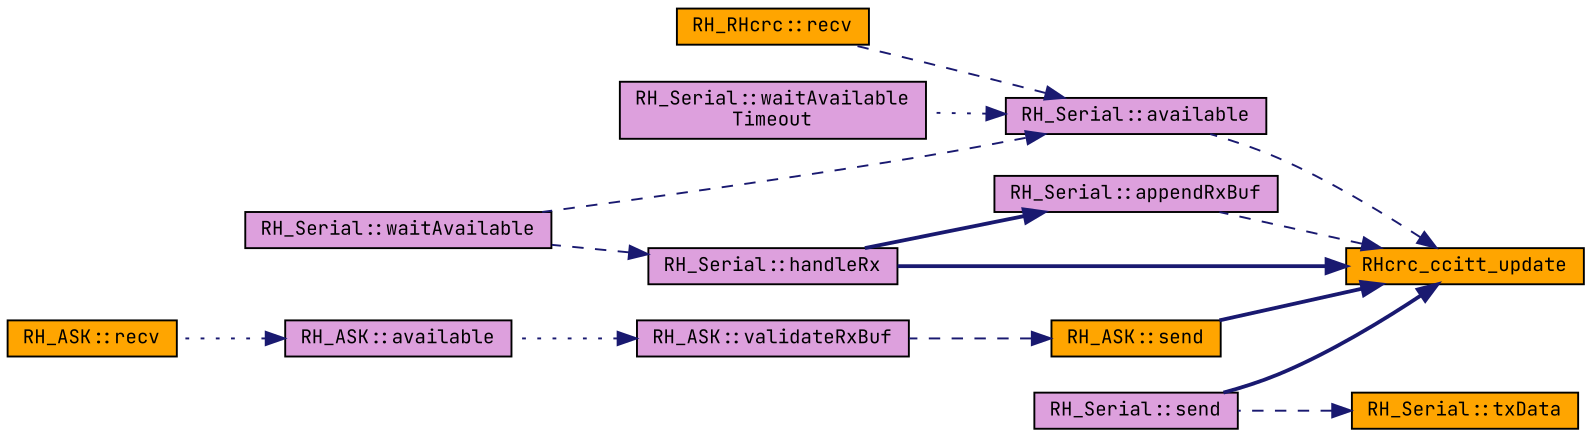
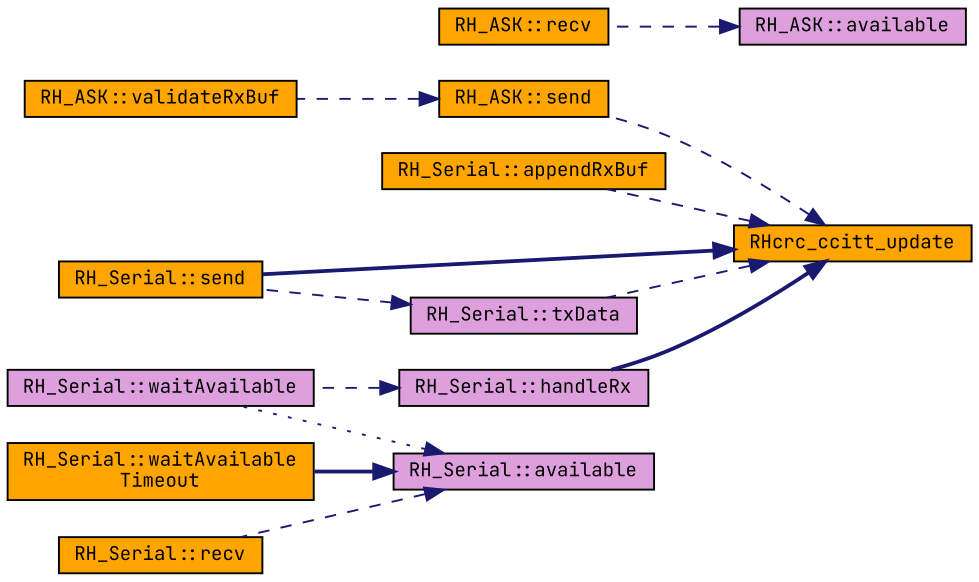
node "RH_RHcrc::recv": label "RH_RHcrc::recv" -> "RH_Serial::recv"
node "RH_Serial::waitAvailable Timeout": fillcolor plum -> orange
edge "RH_Serial::waitAvailable Timeout" -> "RH_Serial::available": style dotted -> bold
edge "RH_Serial::waitAvailable" -> "RH_Serial::available": style dashed -> dotted
edge "RH_Serial::available" -> "RHcrc_ccitt_update": now "RH_Serial::txData" -> "RHcrc_ccitt_update"
node "RH_Serial::appendRxBuf": fillcolor plum -> orange
edge "RH_Serial::handleRx" -> "RH_Serial::appendRxBuf": removed
edge "RH_ASK::send" -> "RHcrc_ccitt_update": style bold -> dashed
edge "RH_ASK::recv" -> "RH_ASK::available": style dotted -> dashed
edge "RH_ASK::available" -> "RH_ASK::validateRxBuf": removed
node "RH_ASK::validateRxBuf": fillcolor plum -> orange
node "RH_Serial::send": fillcolor plum -> orange
node "RH_Serial::txData": fillcolor orange -> plum
